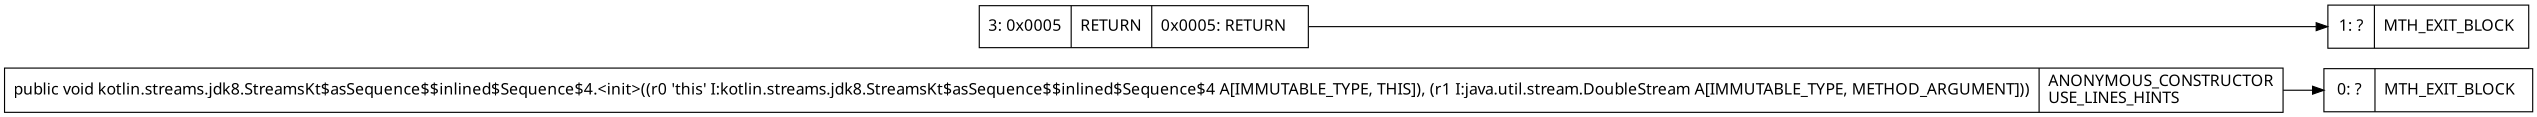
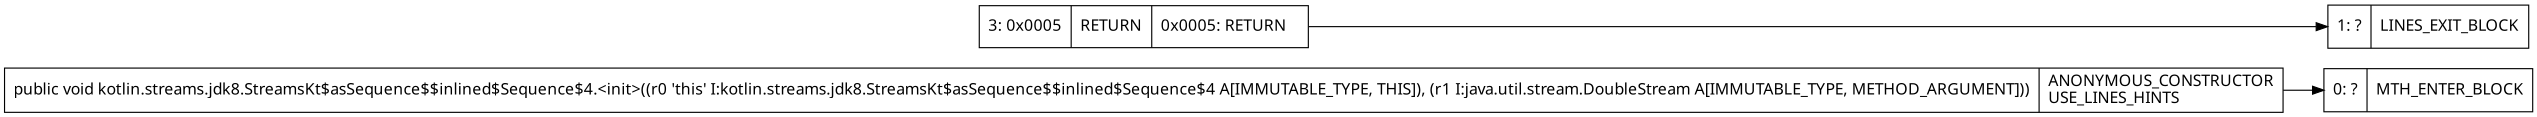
node "1: ?": text "MTH_EXIT_BLOCK" -> "LINES_EXIT_BLOCK"
node "0: ?": text "MTH_EXIT_BLOCK" -> "MTH_ENTER_BLOCK"
